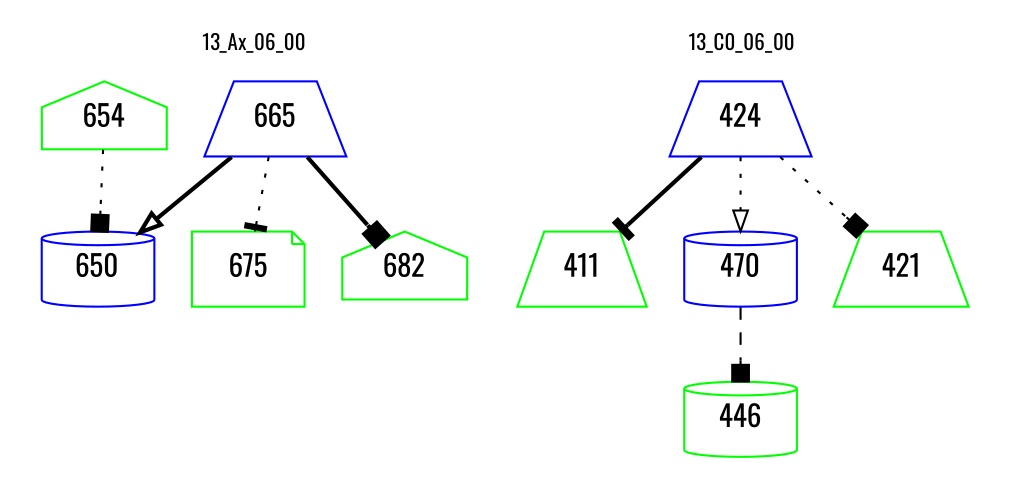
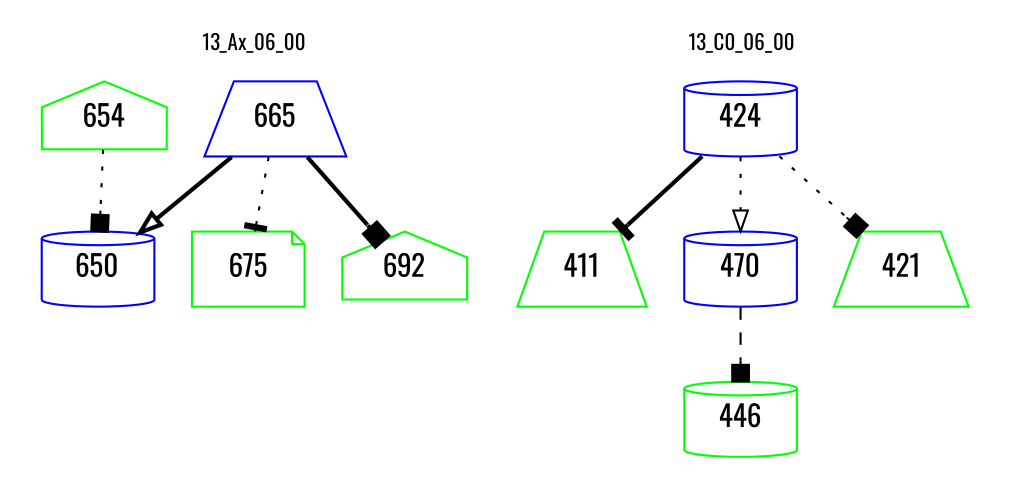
node "424": shape trapezium -> cylinder
node "682": label "682" -> "692"
